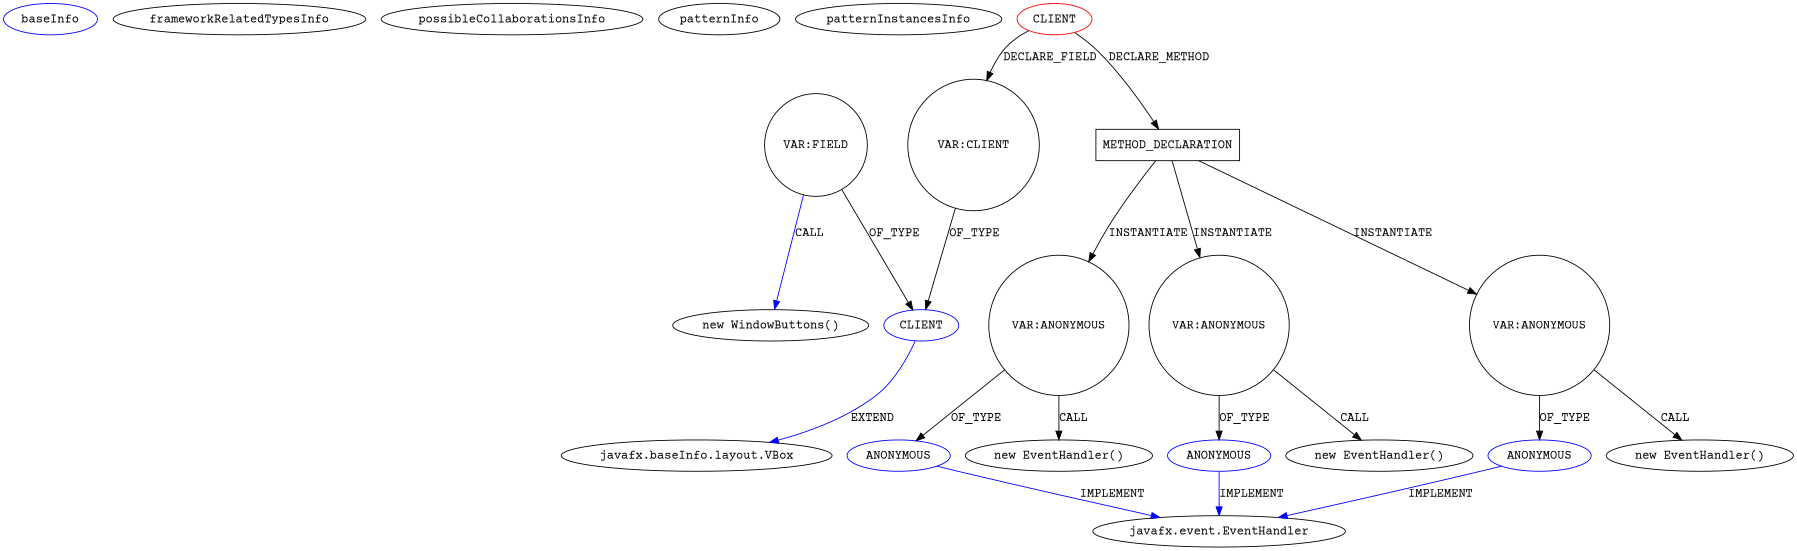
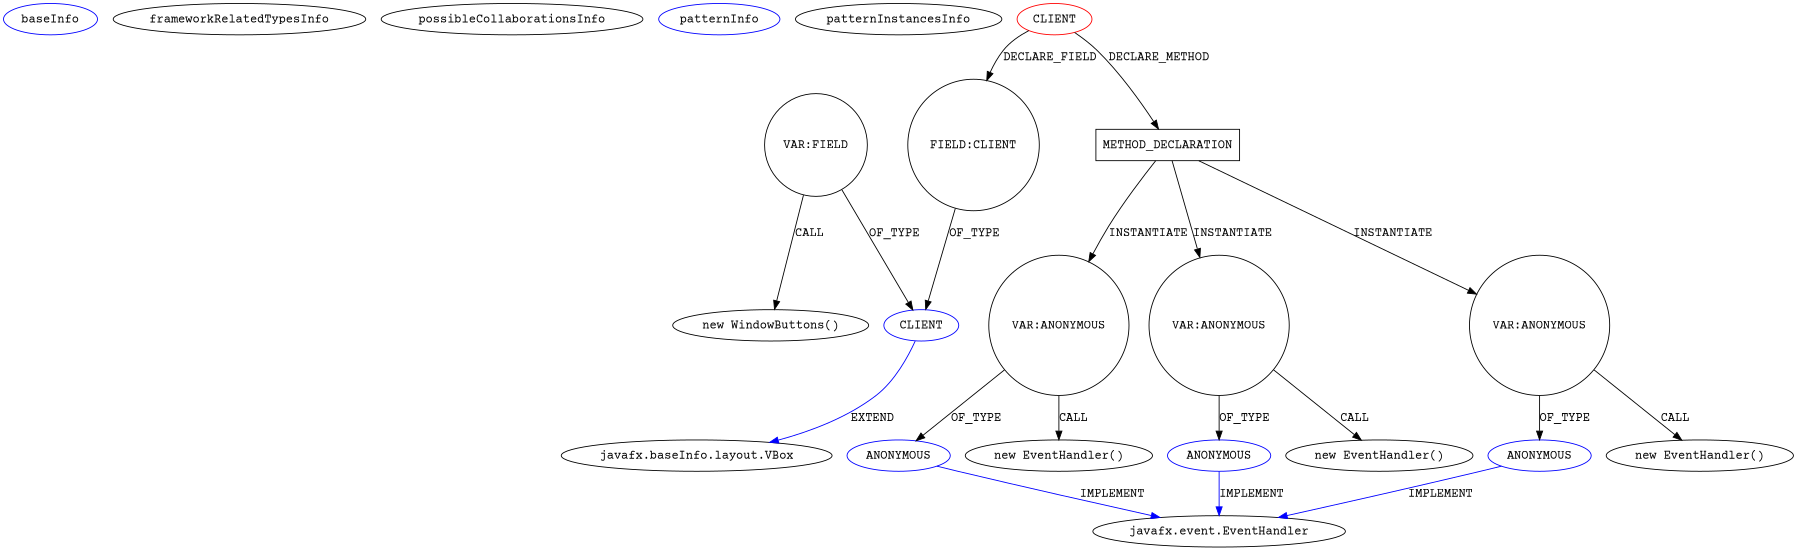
node "patternInfo": color black -> blue
node "VAR:CLIENT": label "VAR:CLIENT" -> "FIELD:CLIENT"
edge "VAR:FIELD" -> "new WindowButtons()": color blue -> black
